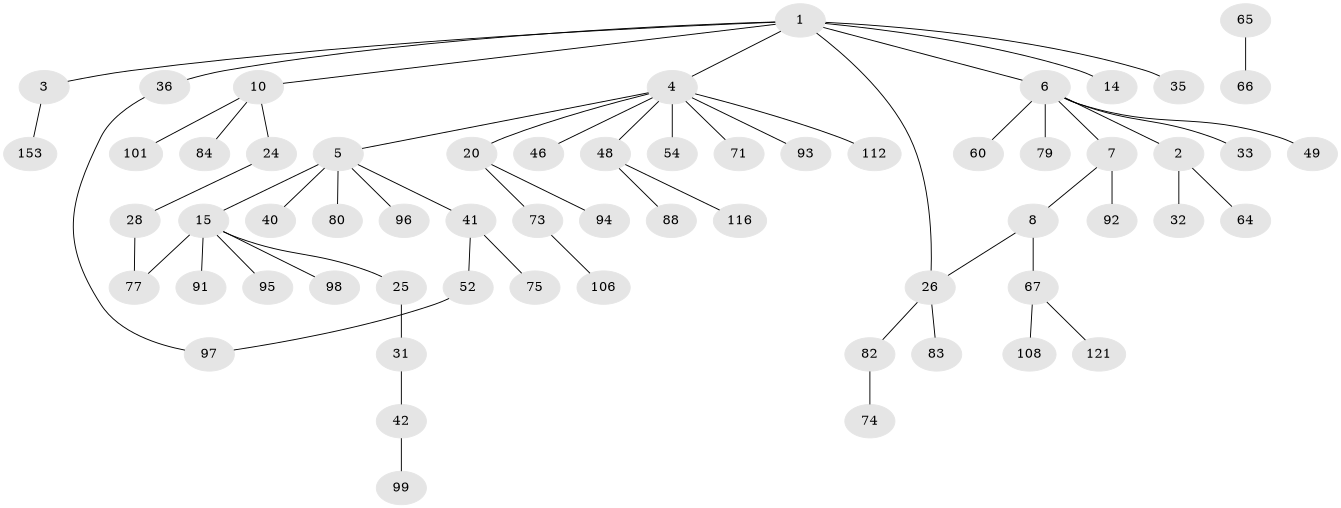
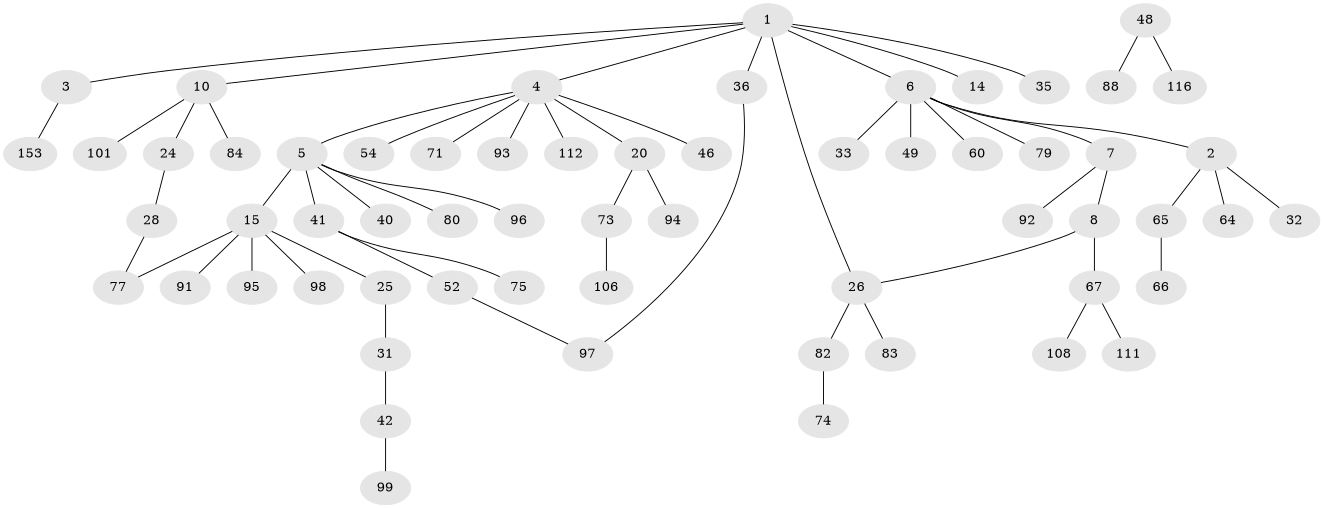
edge "4" -- "48": removed
edge "2" -- "65": added
node "121": label "121" -> "111"
